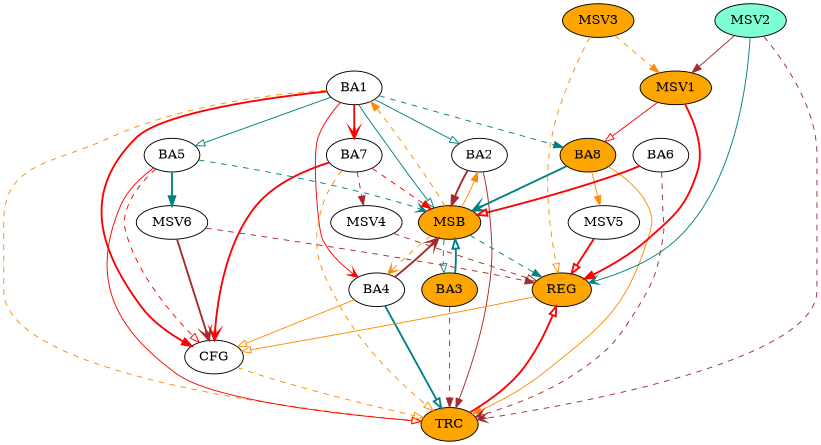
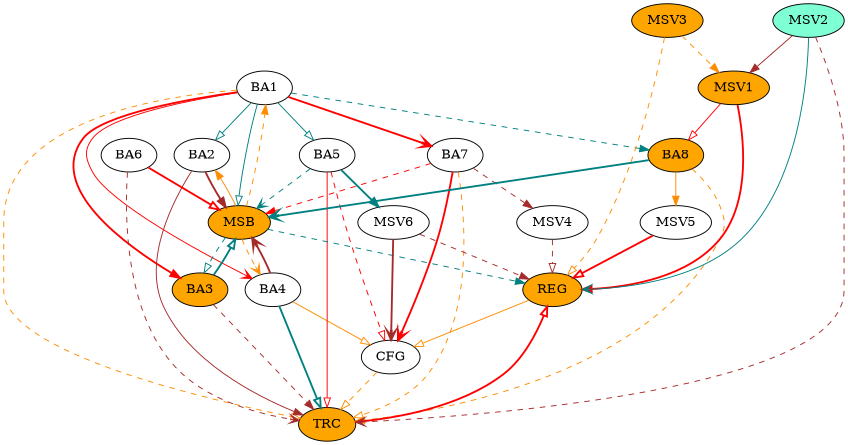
edge "BA1" -> "CFG": now "BA1" -> "BA3"
edge "BA8" -> "TRC": style solid -> dashed
